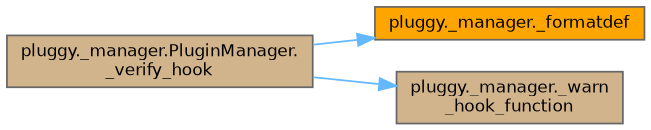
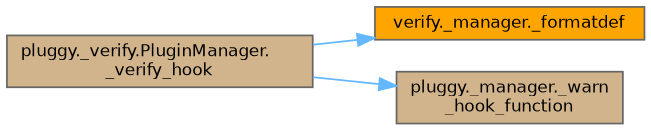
node "pluggy._manager._formatdef": label "pluggy._manager._formatdef" -> "verify._manager._formatdef"
node "pluggy._manager.PluginManager. _verify_hook": label "pluggy._manager.PluginManager. _verify_hook" -> "pluggy._verify.PluginManager. _verify_hook"
